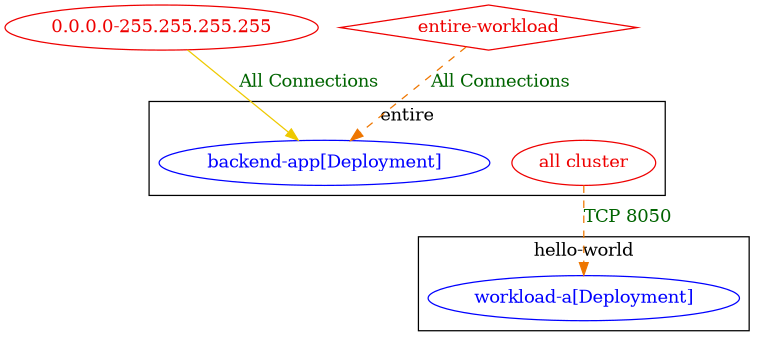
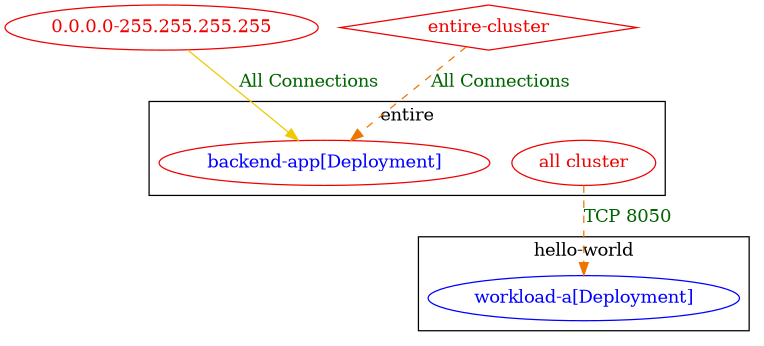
node "entire-workload": label "entire-workload" -> "entire-cluster"
node "backend-app[Deployment]": color blue -> red2
